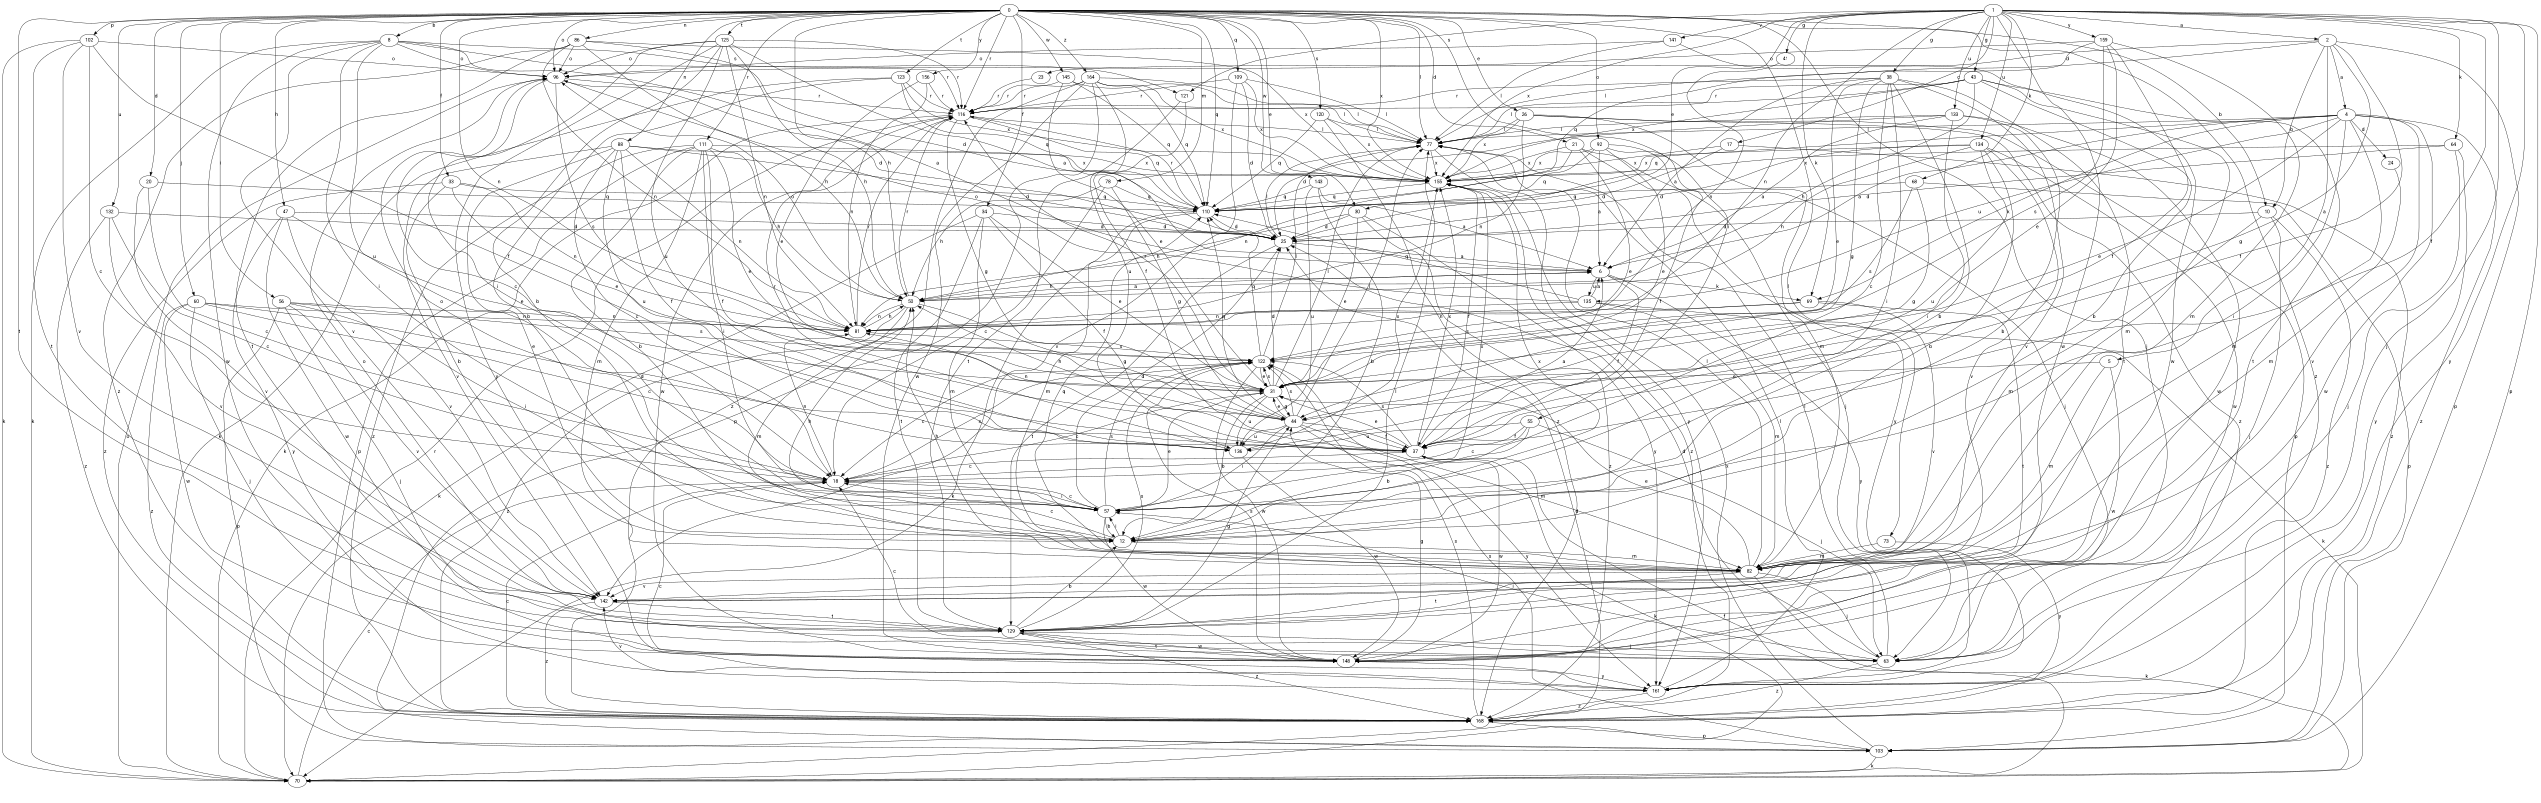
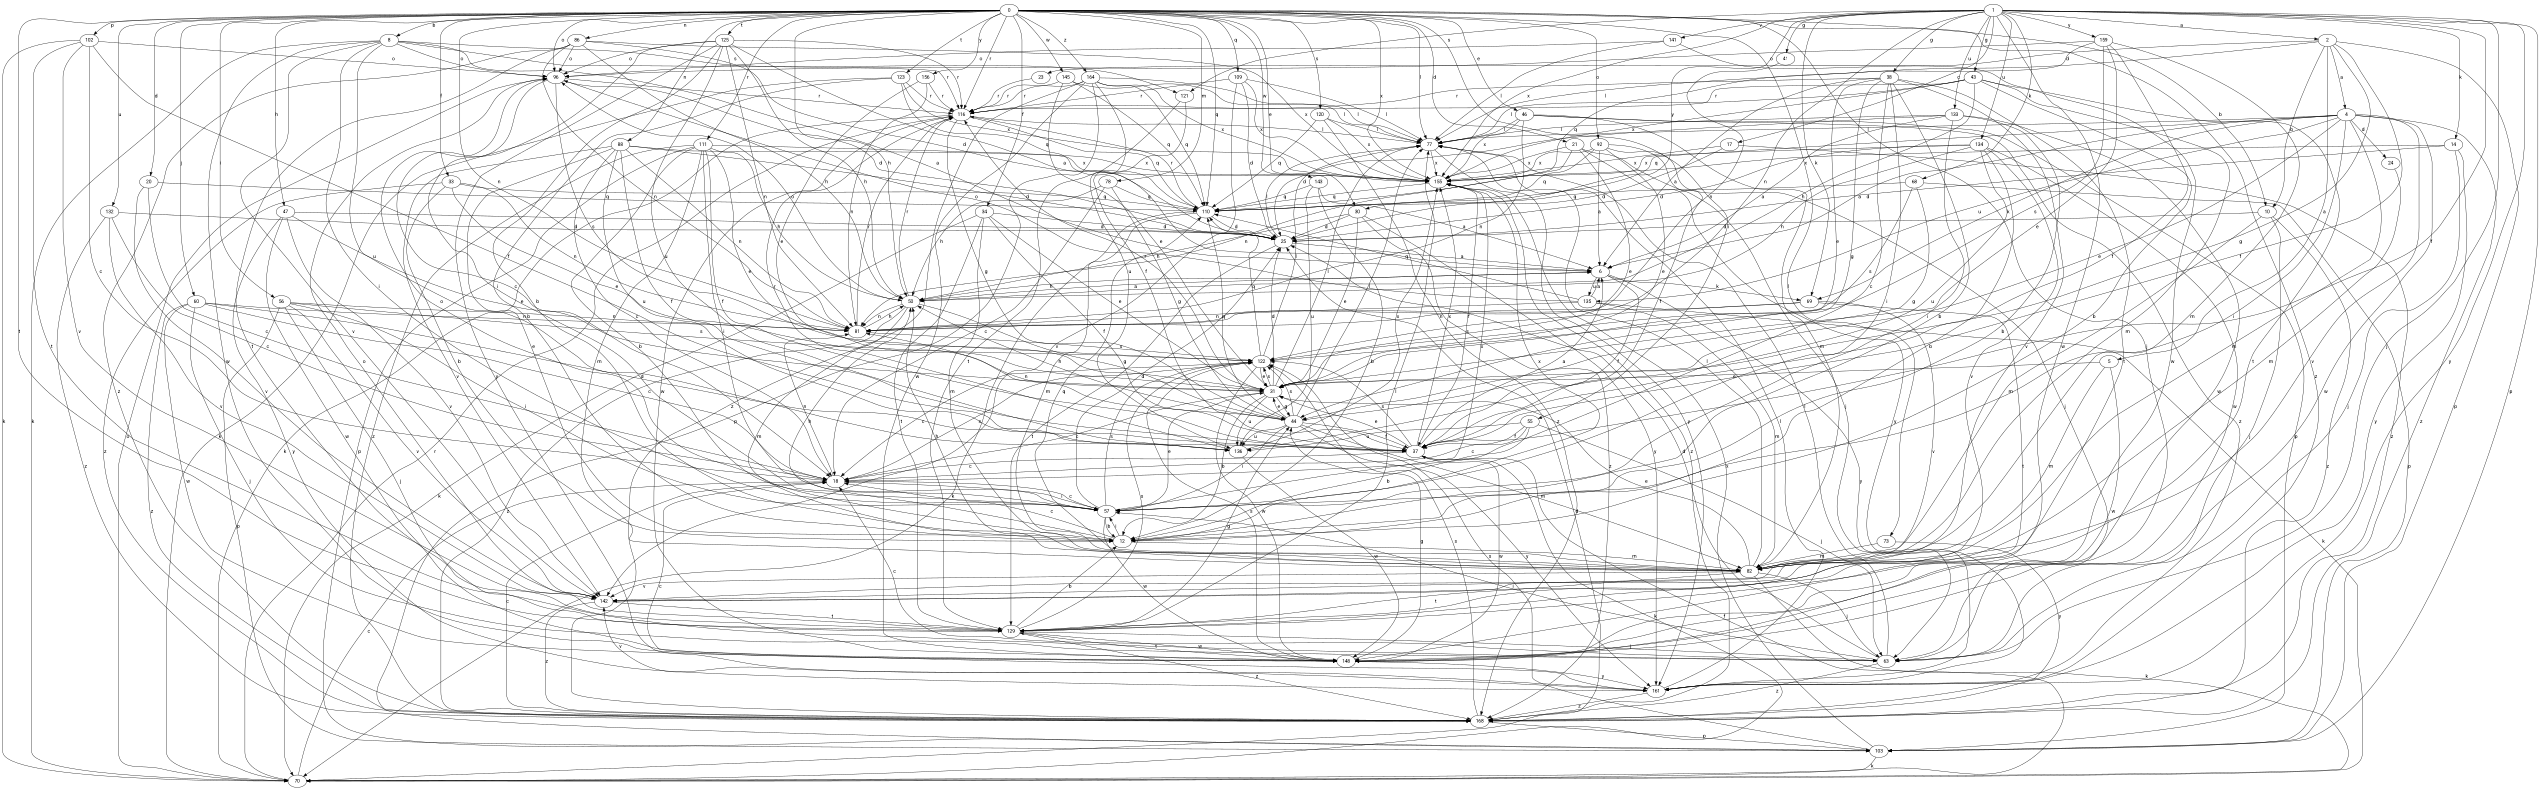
node "26": label "26" -> "46"
edge "1" -> "30": label "e" -> "y"
node "64": label "64" -> "14"
